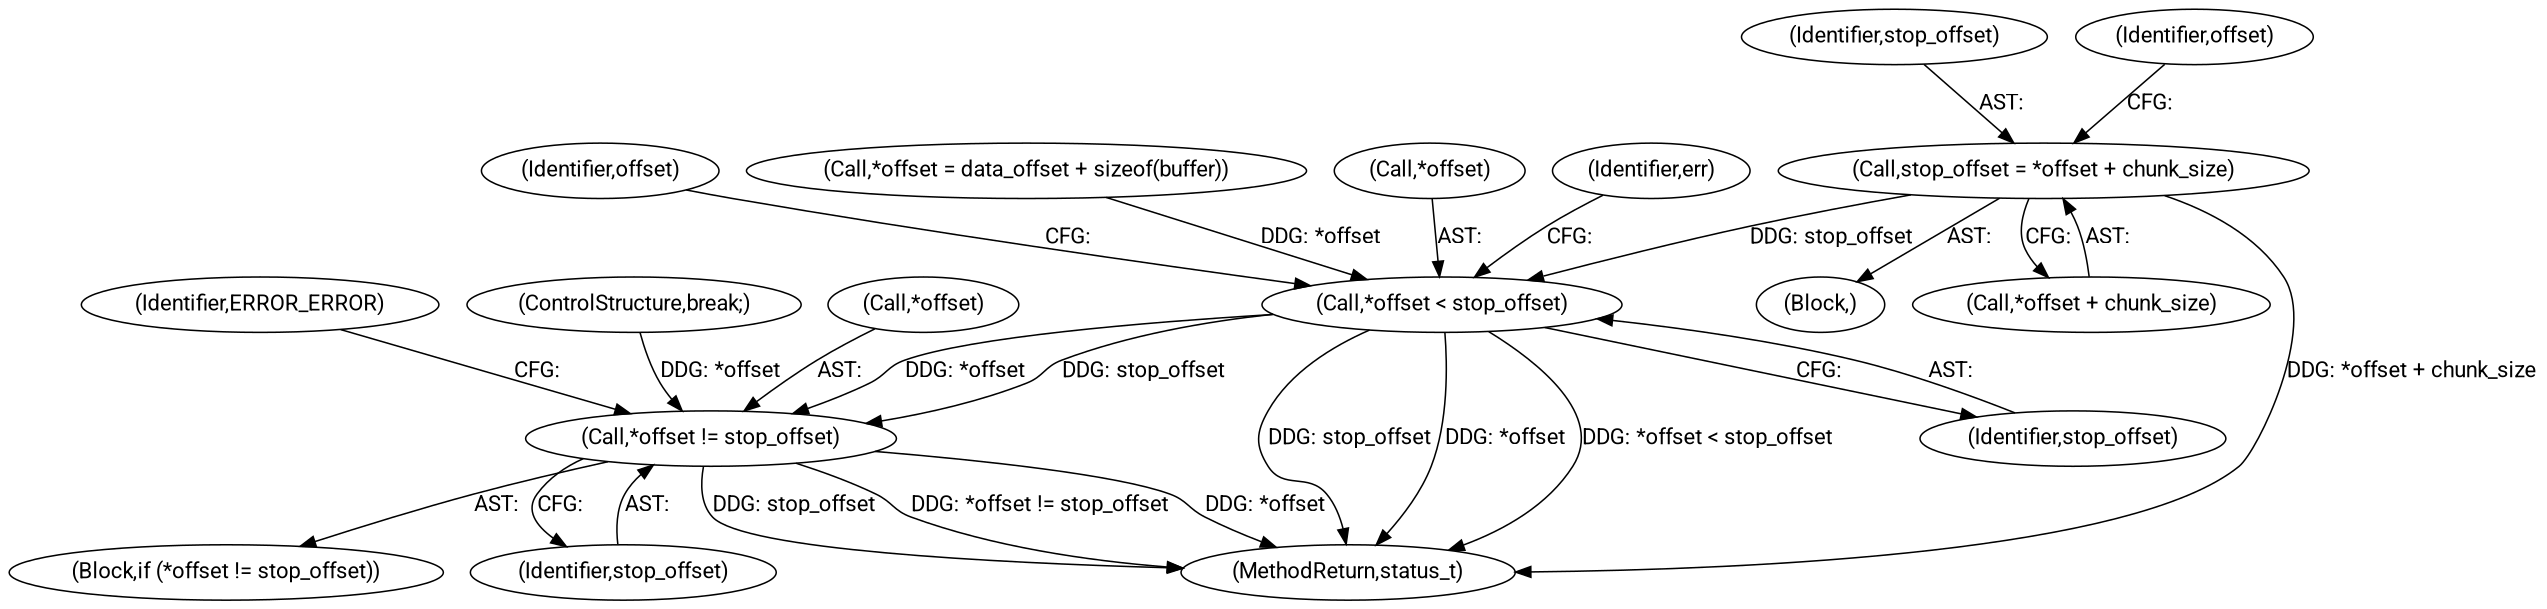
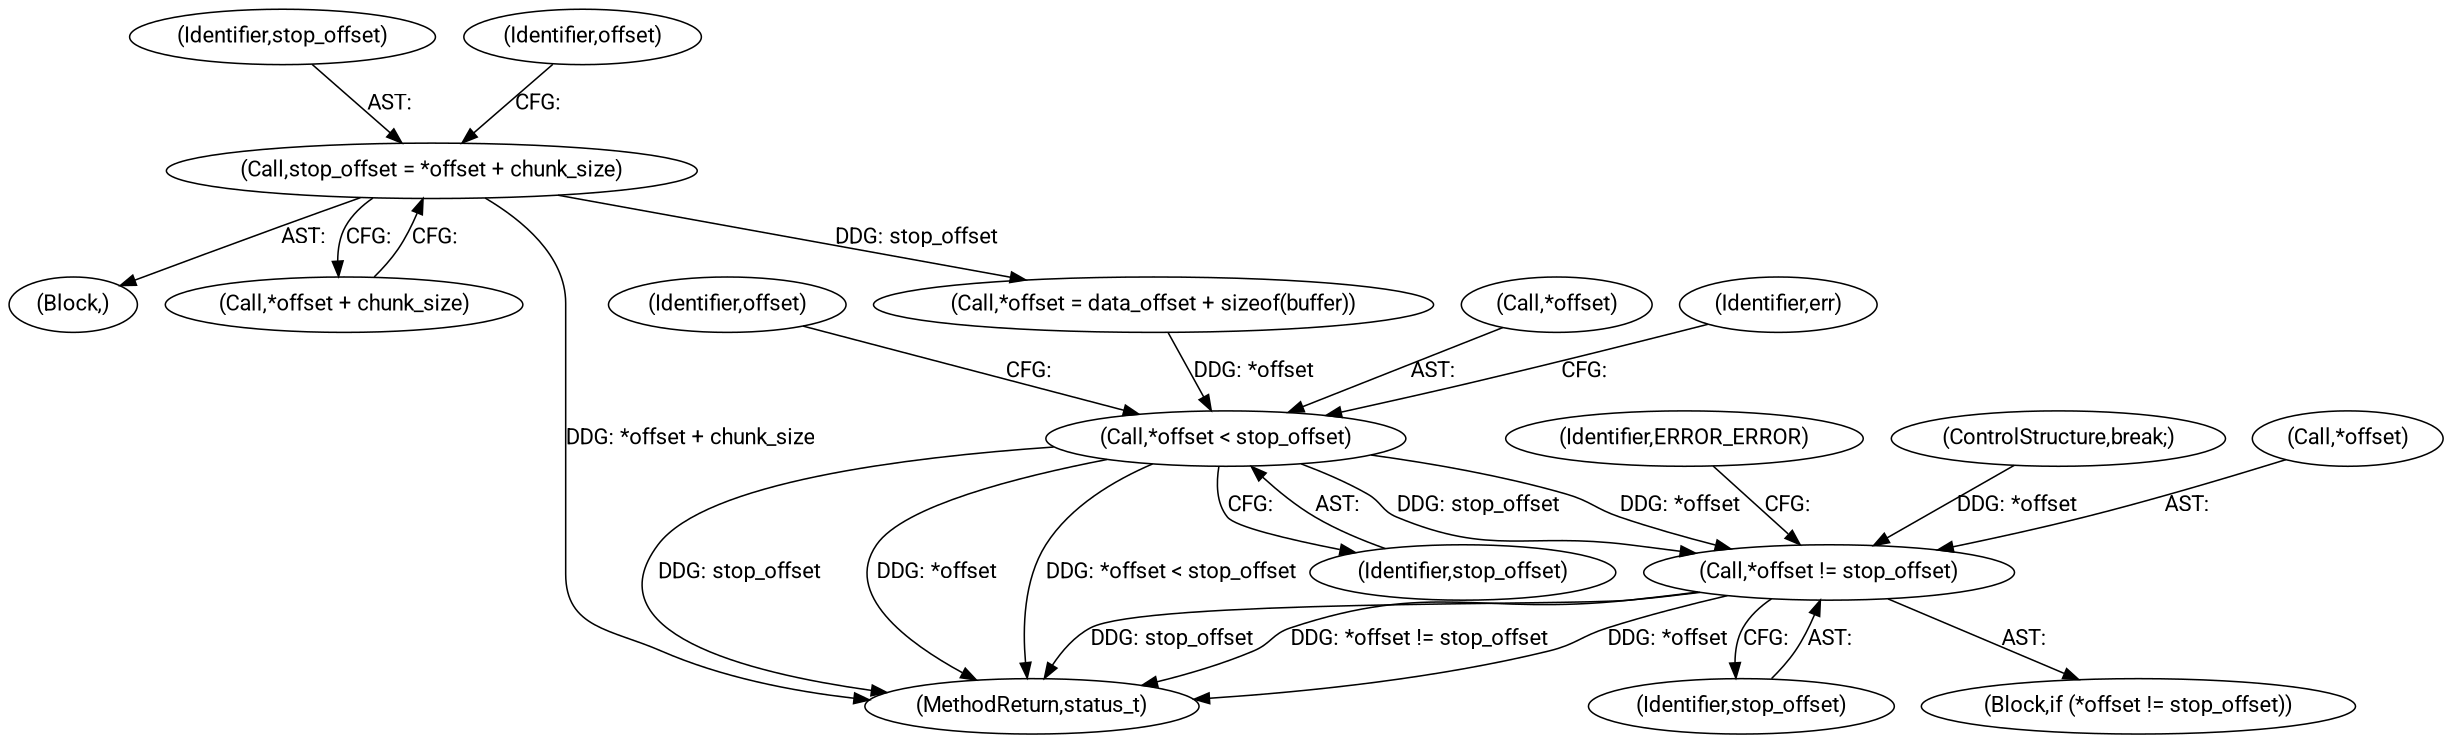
edge "(Call,stop_offset = *offset + chunk_size)" -> "(Call,*offset < stop_offset)": now "(Call,stop_offset = *offset + chunk_size)" -> "(Call,*offset = data_offset + sizeof(buffer))"
edge "(Call,*offset + chunk_size)" -> "(Call,stop_offset = *offset + chunk_size)": label "AST: " -> "CFG: "
